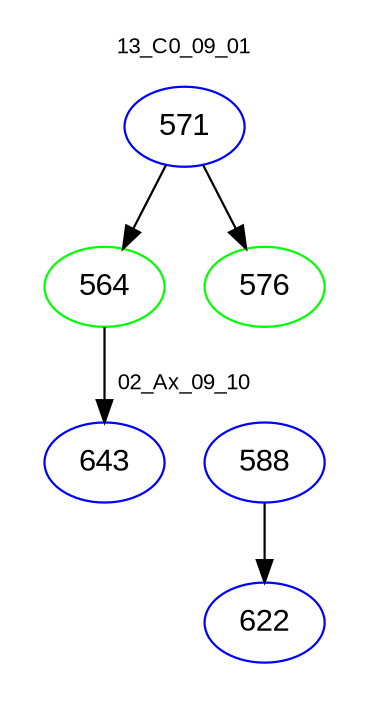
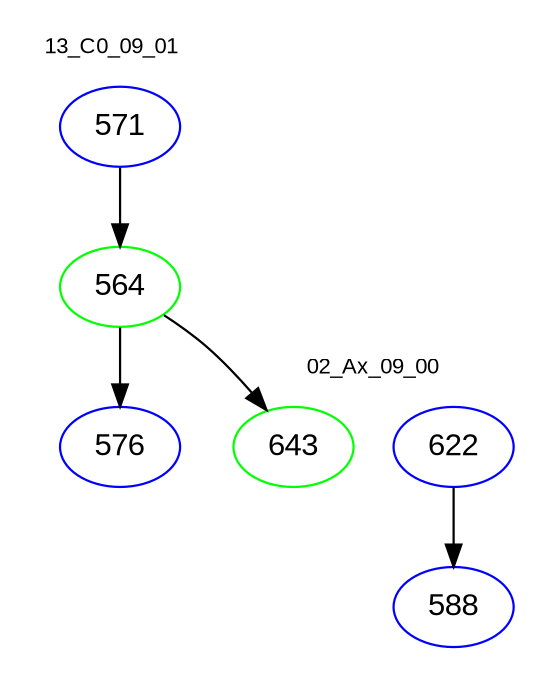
edge "571" -> "576": now "564" -> "576"
node "576": color green -> blue
cluster "02_Ax_09_10": label "02_Ax_09_10" -> "02_Ax_09_00"
node "643": color blue -> green
edge "588" -> "622": reversed
